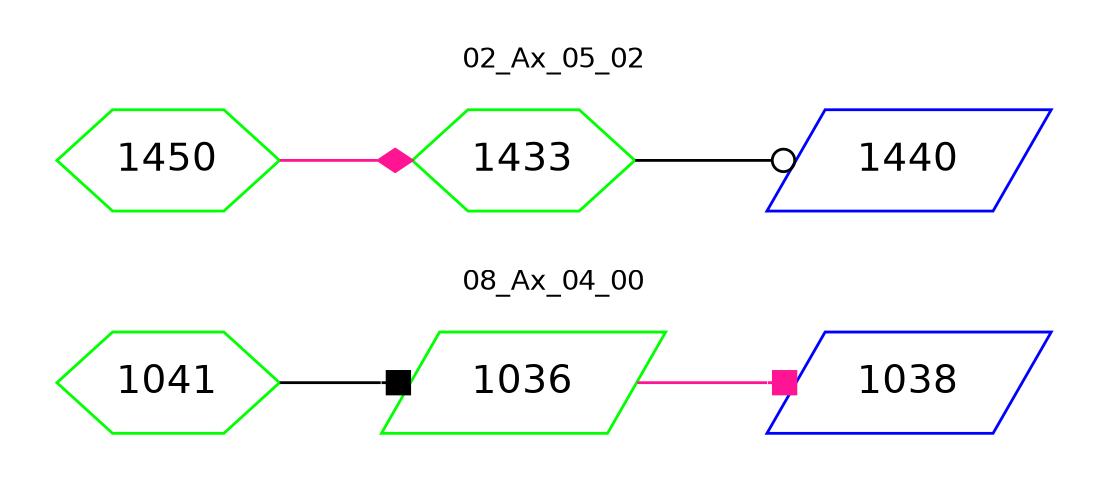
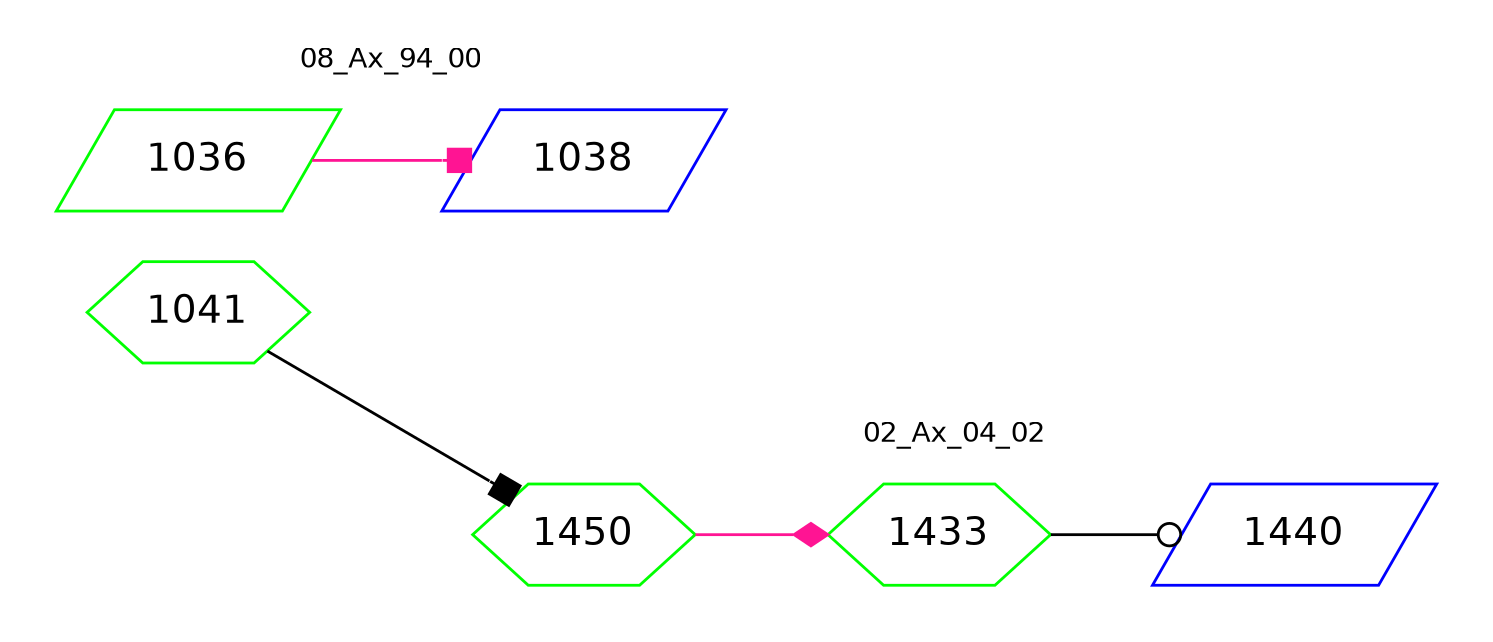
cluster "02_Ax_05_02": label "02_Ax_05_02" -> "02_Ax_04_02"
cluster "08_Ax_04_00": label "08_Ax_04_00" -> "08_Ax_94_00"
edge "1041" -> "1036": now "1041" -> "1450"
